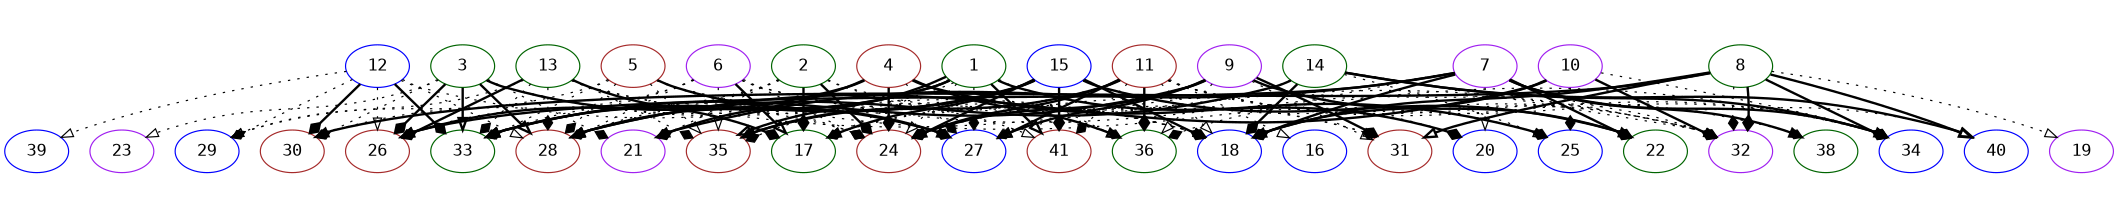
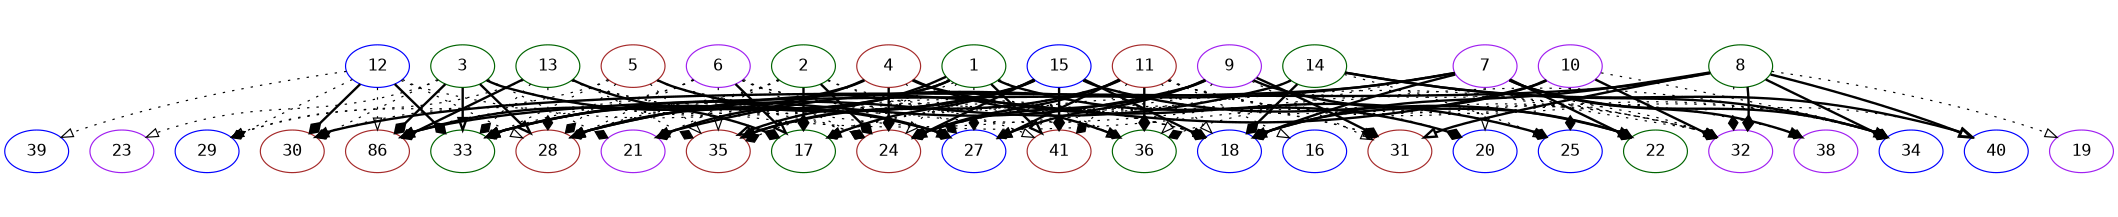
node "26": label "26" -> "86"
node "38": color darkgreen -> purple
